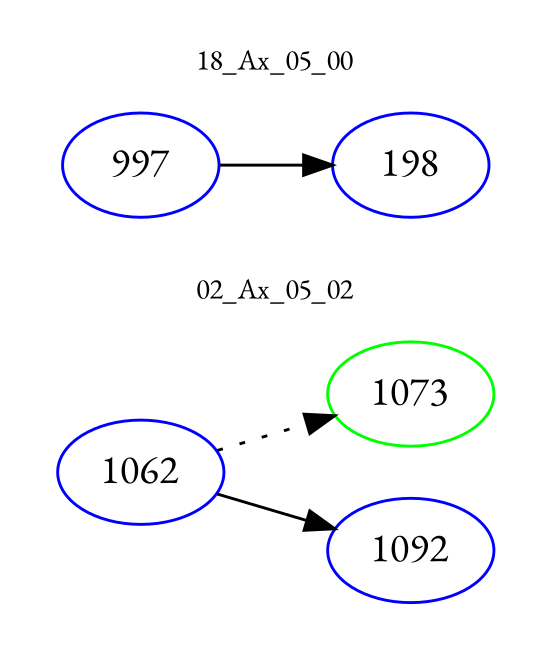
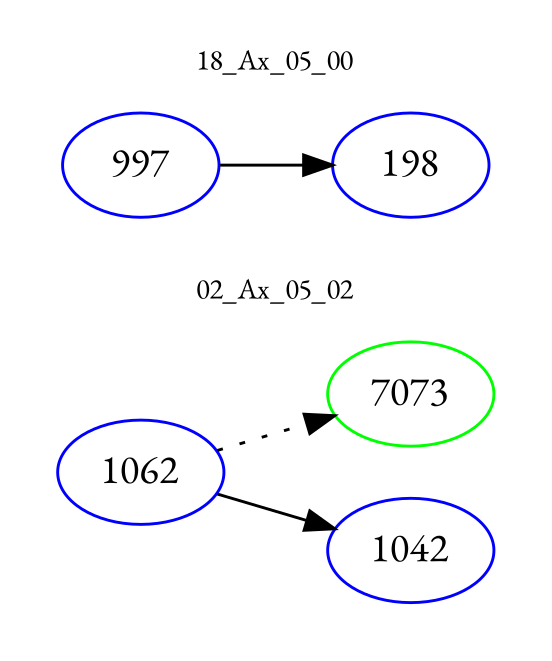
node "1073": label "1073" -> "7073"
node "1092": label "1092" -> "1042"
